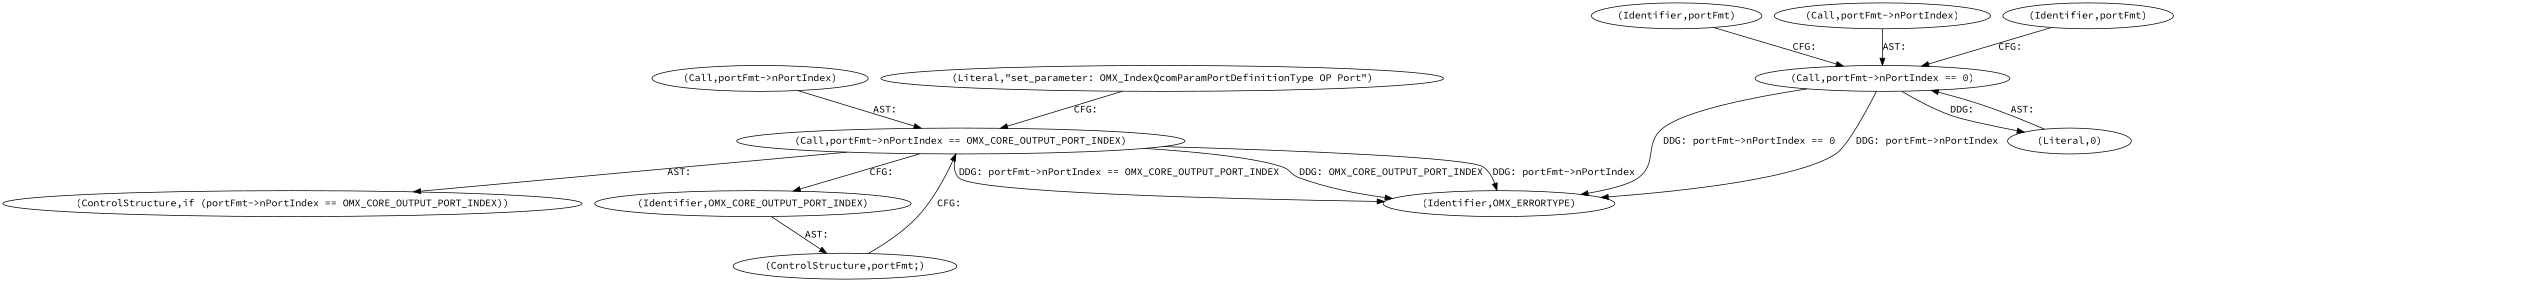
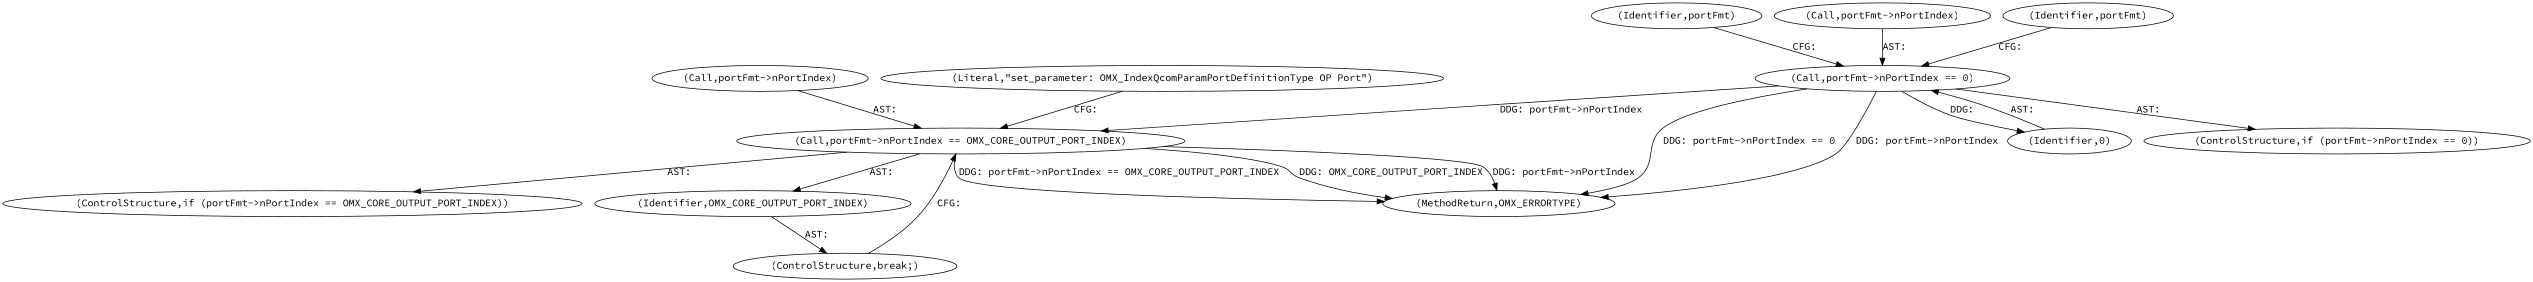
edge "(Call,portFmt->nPortIndex == 0)" -> "(Call,portFmt->nPortIndex == OMX_CORE_OUTPUT_PORT_INDEX)": added, label "DDG: portFmt->nPortIndex"
node "(Literal,0)": label "(Literal,0)" -> "(Identifier,0)"
node "(ControlStructure,if (portFmt->nPortIndex == 0))": added
edge "(Call,portFmt->nPortIndex == OMX_CORE_OUTPUT_PORT_INDEX)" -> "(Identifier,OMX_CORE_OUTPUT_PORT_INDEX)": label "CFG: " -> "AST: "
node "(Identifier,OMX_ERRORTYPE)": label "(Identifier,OMX_ERRORTYPE)" -> "(MethodReturn,OMX_ERRORTYPE)"
node "(ControlStructure,portFmt;)": label "(ControlStructure,portFmt;)" -> "(ControlStructure,break;)"
